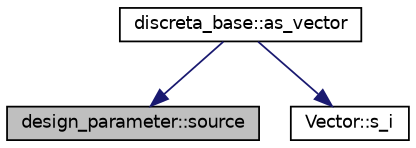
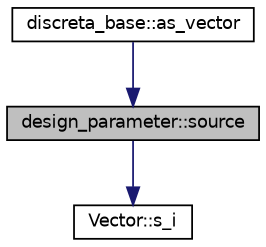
edge "discreta_base::as_vector" -> "Vector::s_i": now "design_parameter::source" -> "Vector::s_i"
